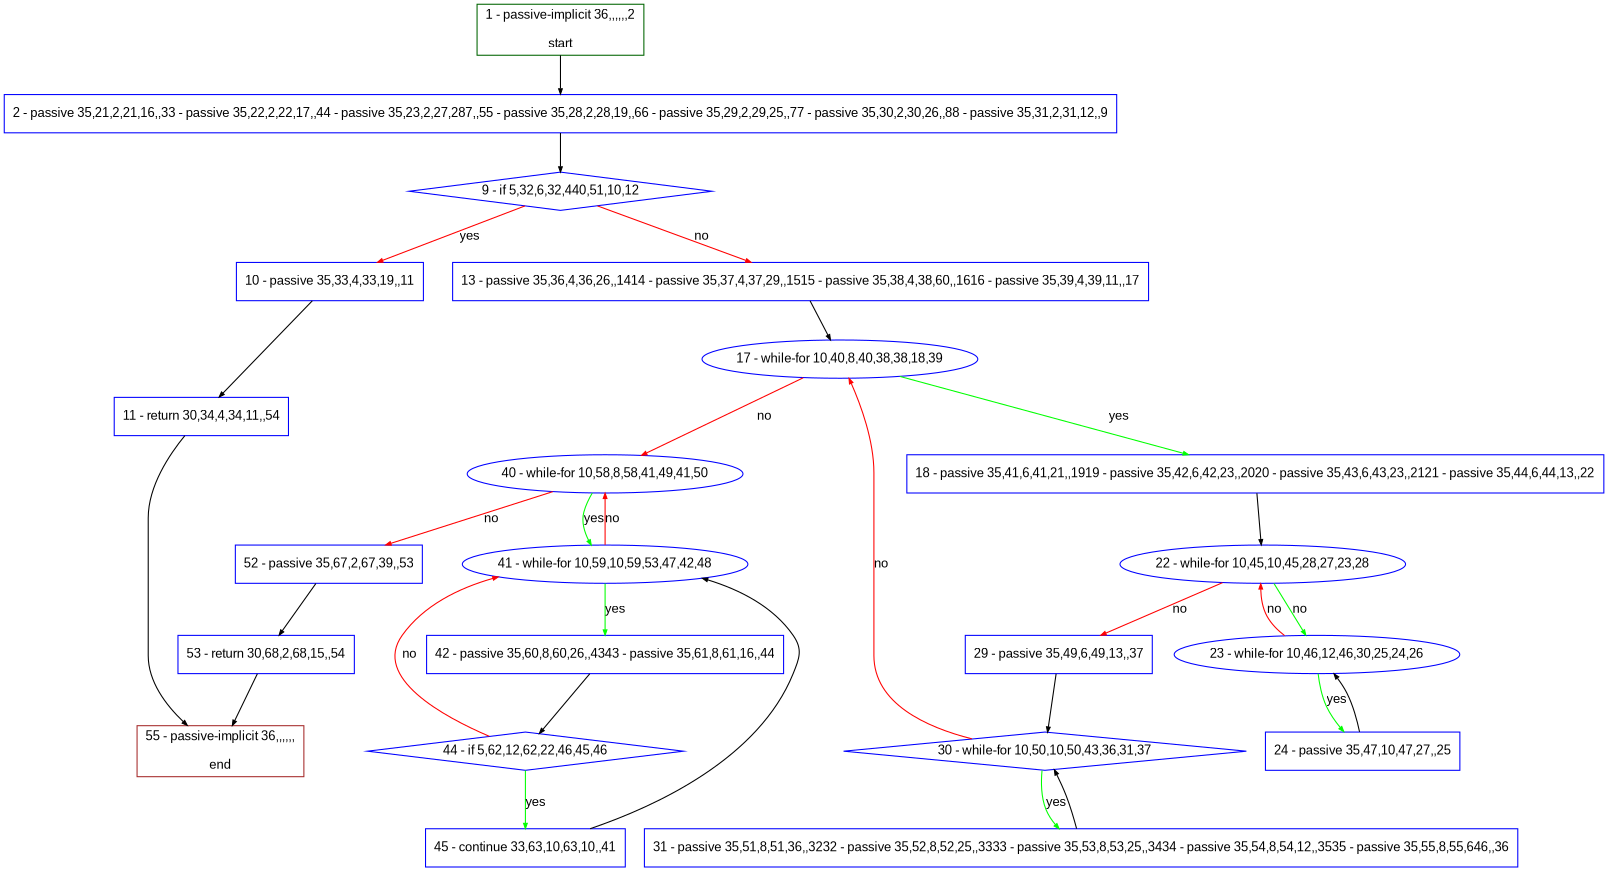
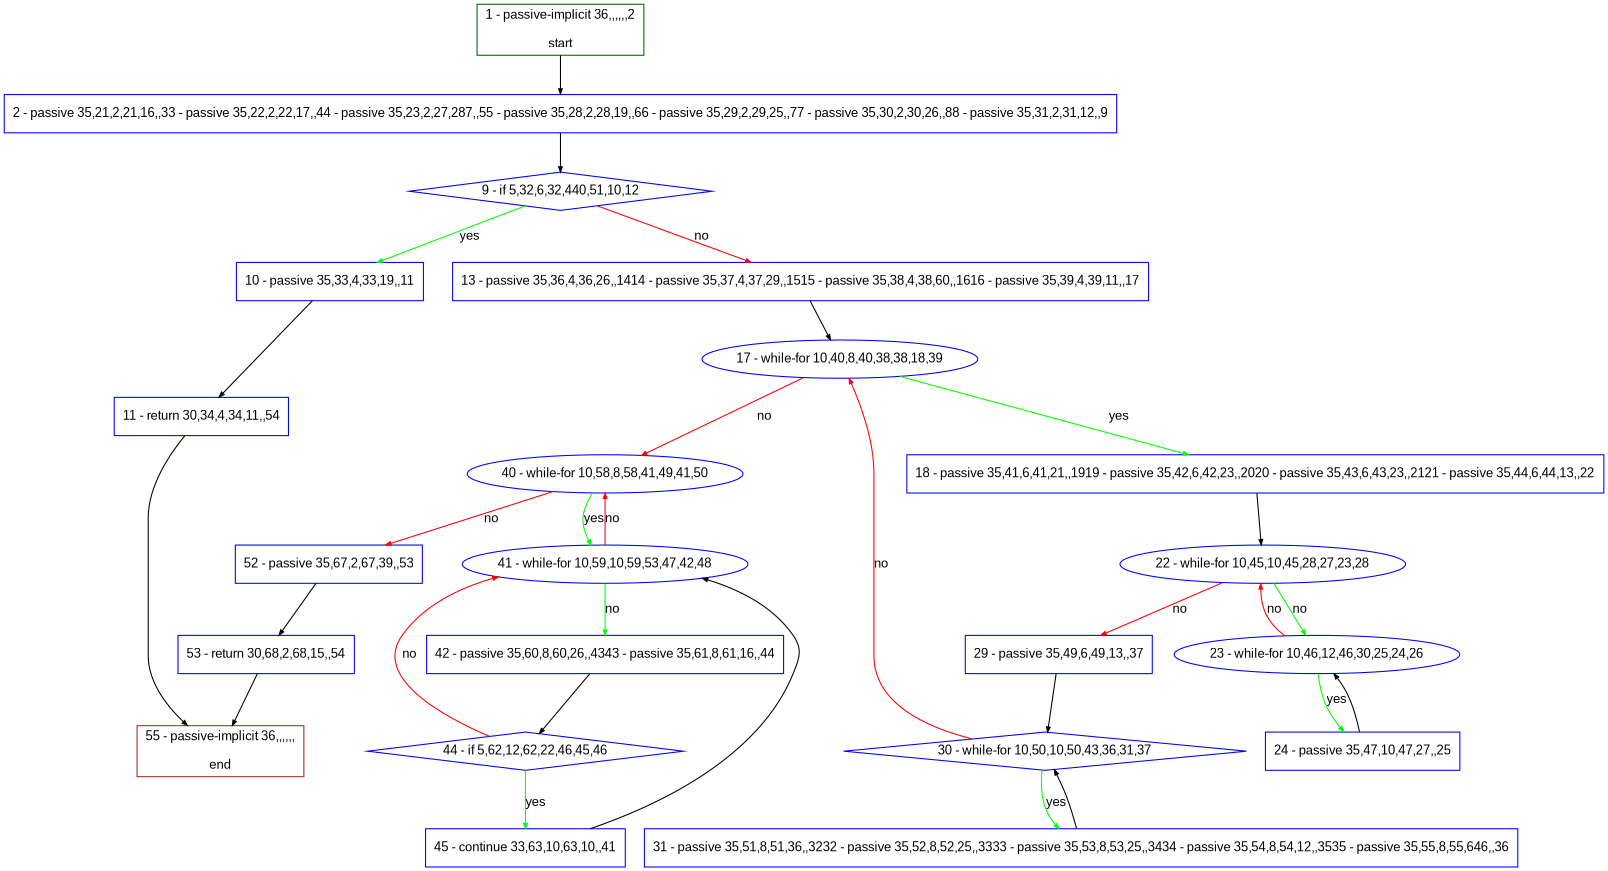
edge "9 - if 5,32,6,32,440,51,10,12" -> "10 - passive 35,33,4,33,19,,11": color #ff0000 -> #00ff00
edge "41 - while-for 10,59,10,59,53,47,42,48" -> "42 - passive 35,60,8,60,26,,4343 - passive 35,61,8,61,16,,44": label "yes" -> "no"
